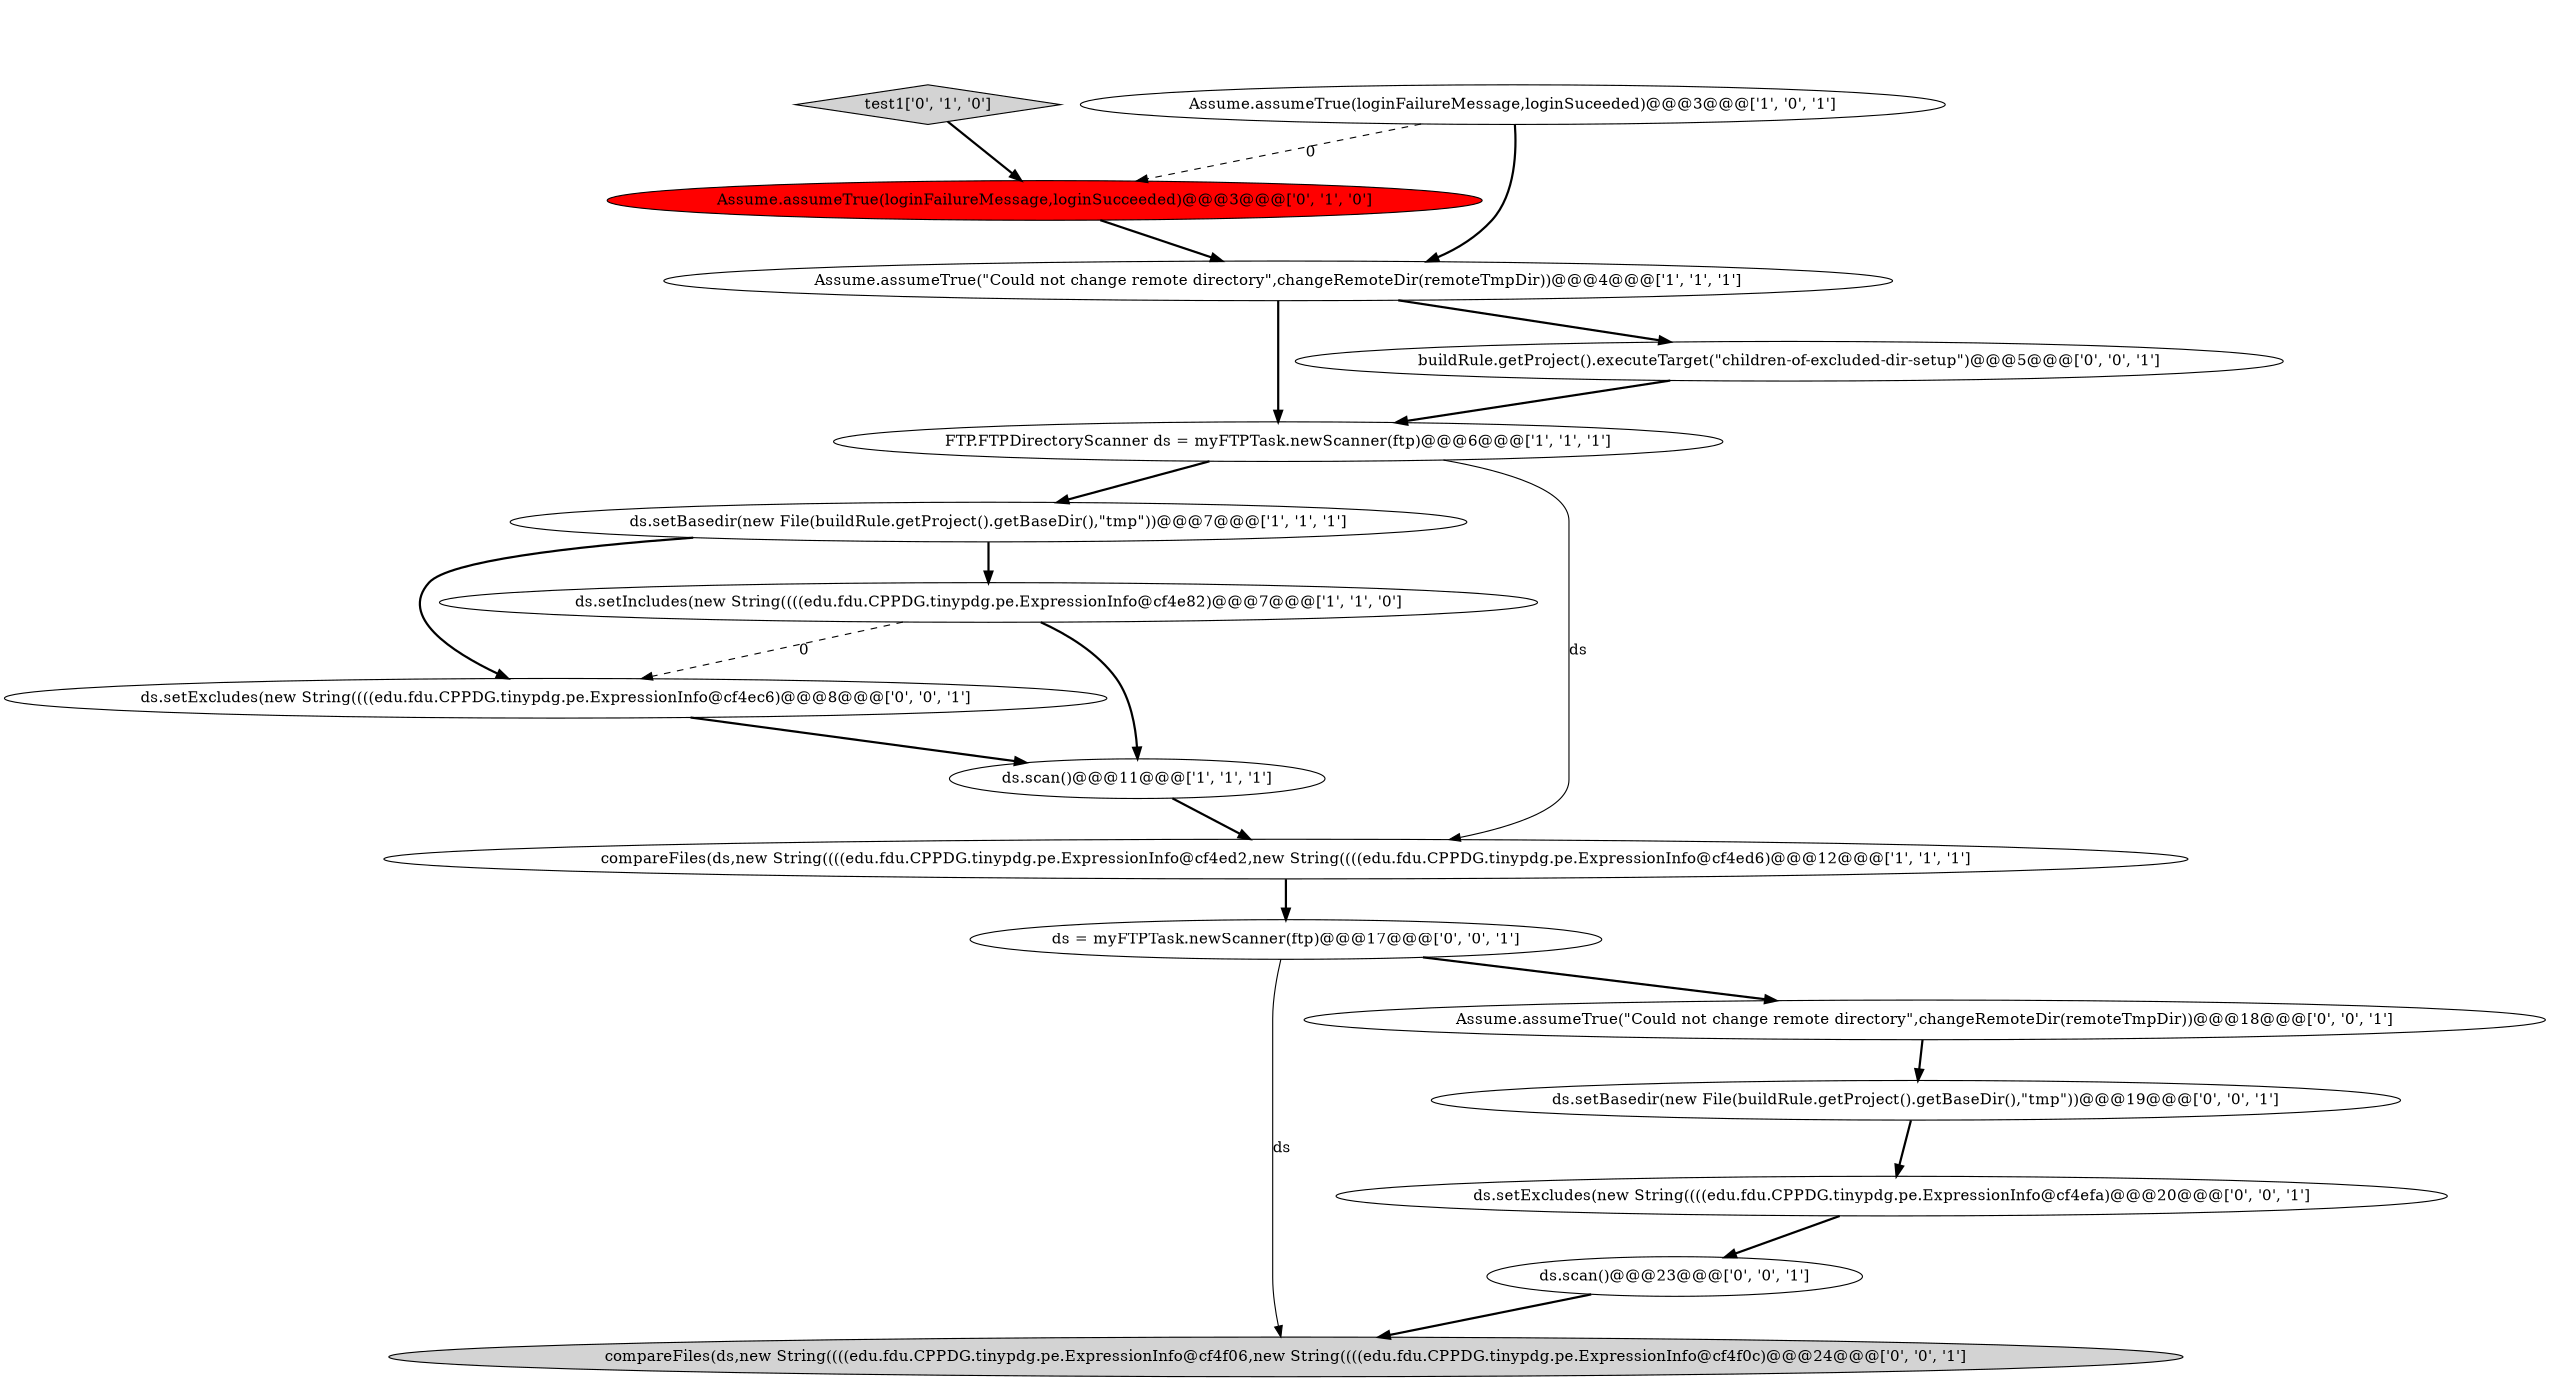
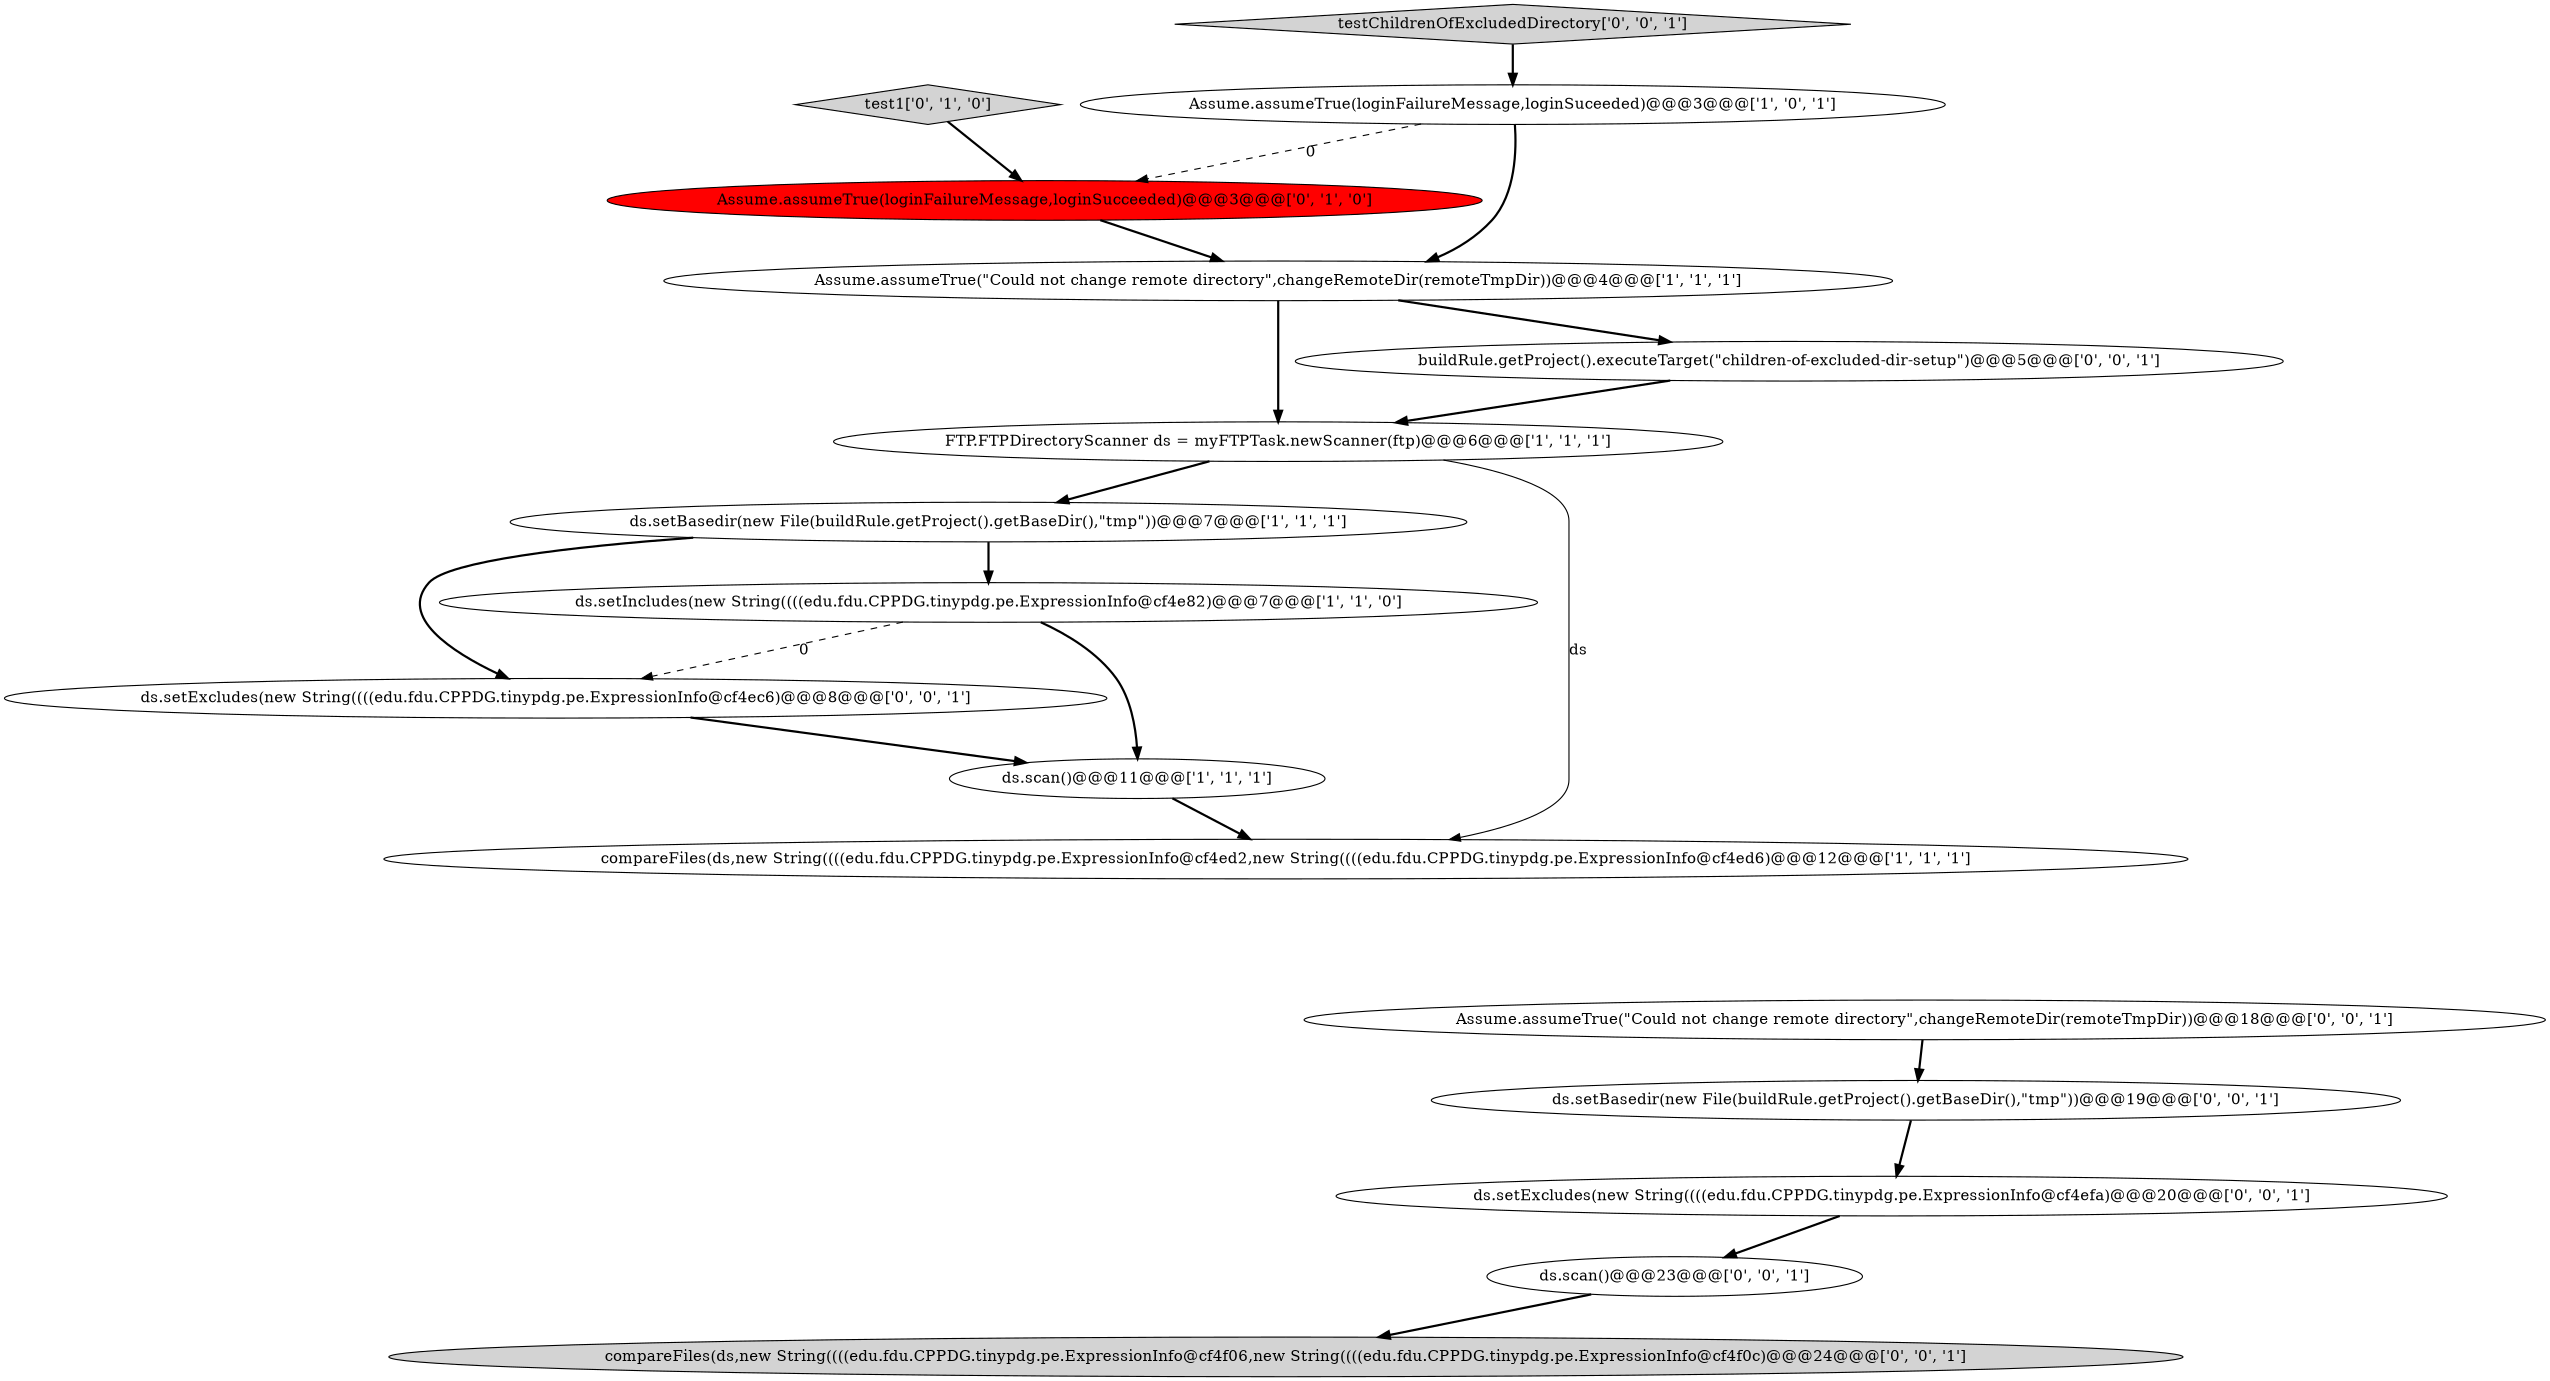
node "testChildrenOfExcludedDirectory['0', '0', '1']": added
node "ds = myFTPTask.newScanner(ftp)@@@17@@@['0', '0', '1']": removed
